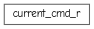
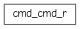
node "current_cmd_r": label "current_cmd_r" -> "cmd_cmd_r"
